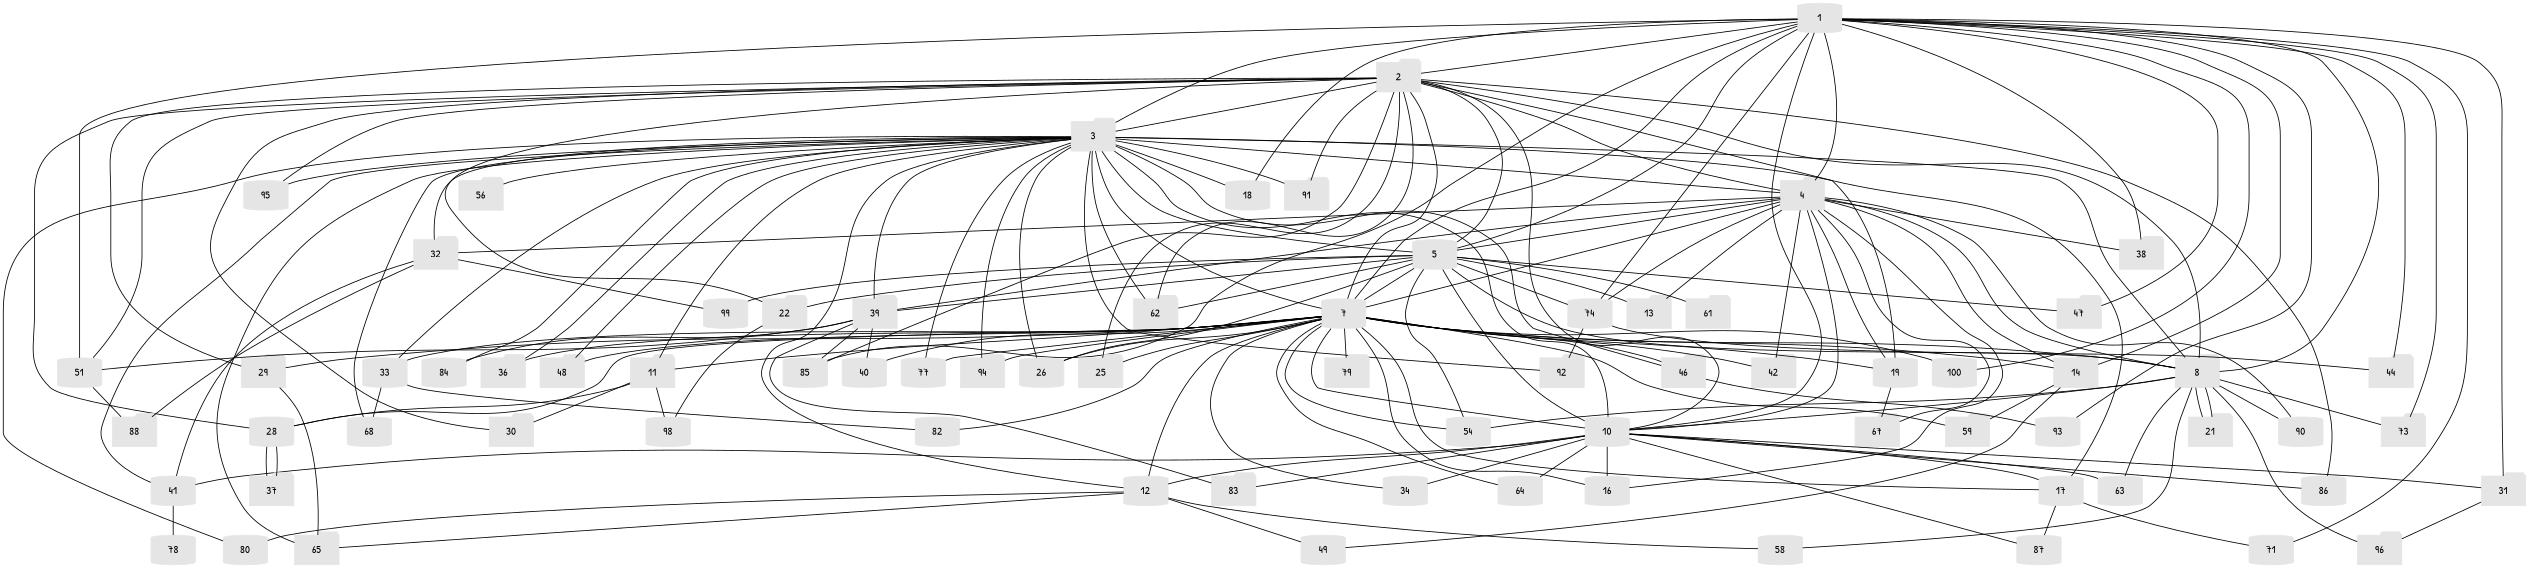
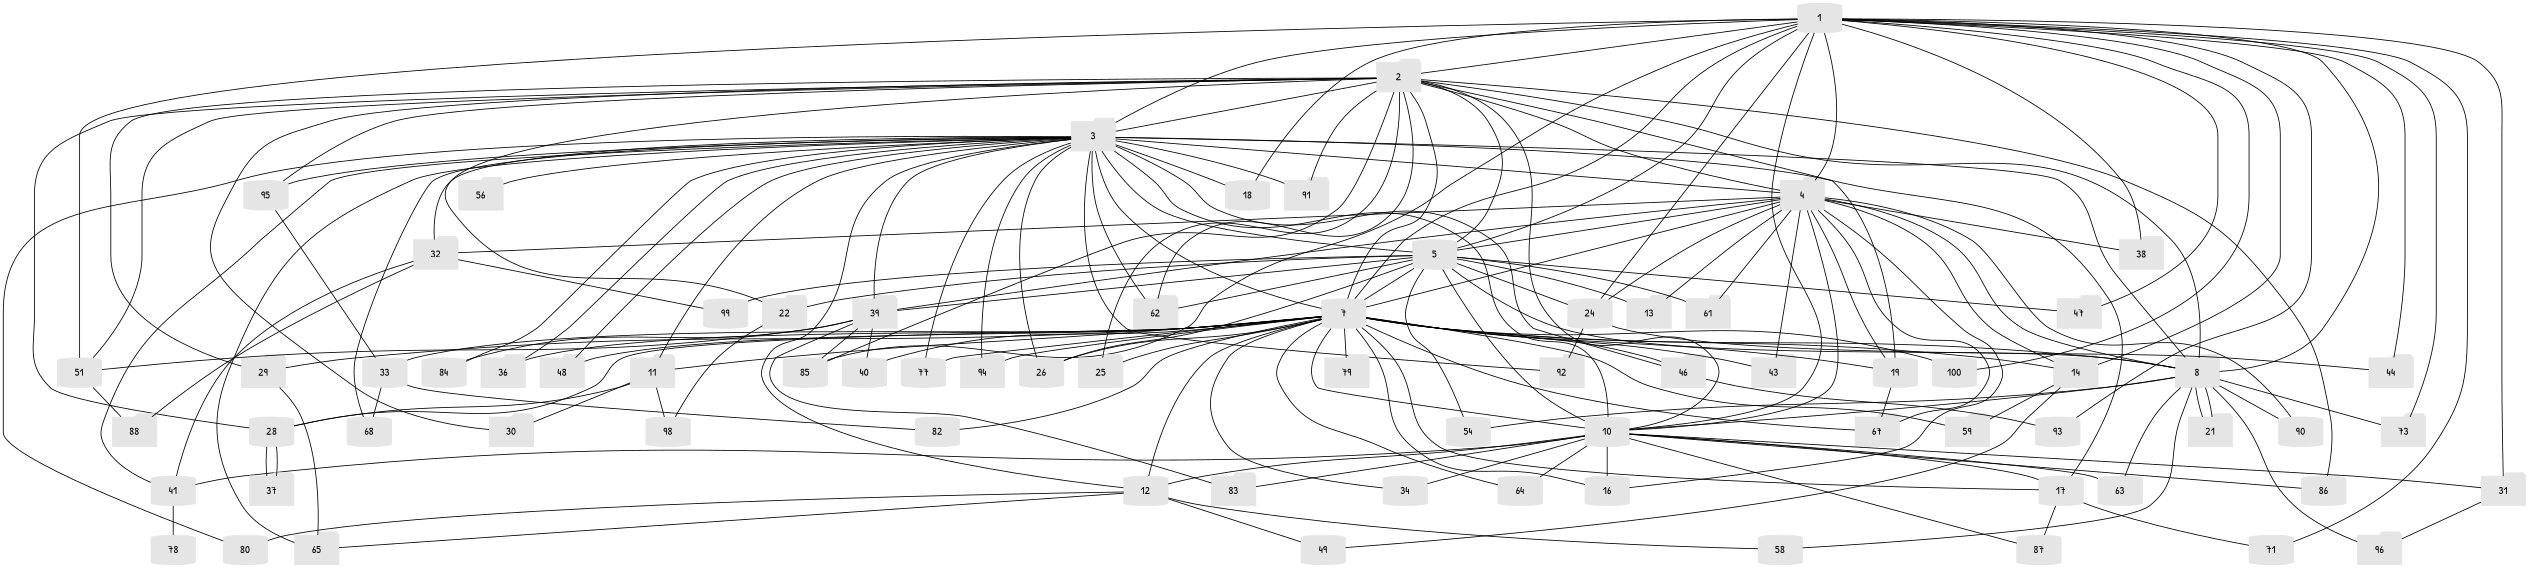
edge "3" -- "33": now "95" -- "33"
edge "4" -- "61": added
node "74": label "74" -> "24"
node "42": label "42" -> "43"
edge "7" -- "54": now "7" -- "67"
